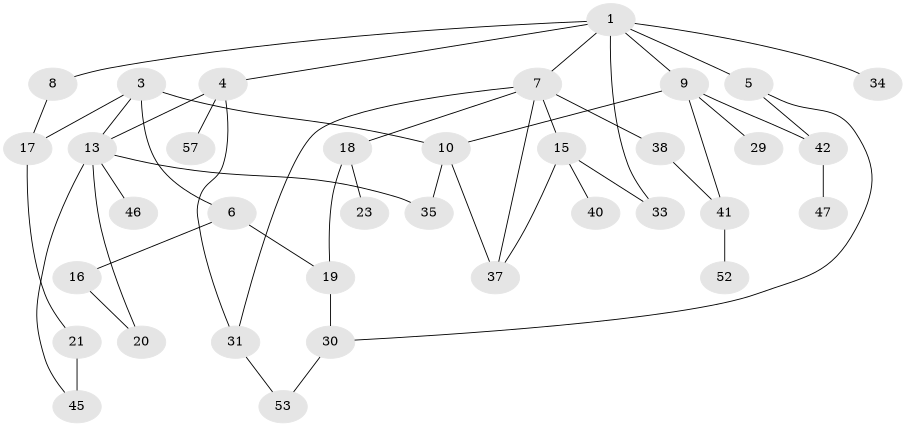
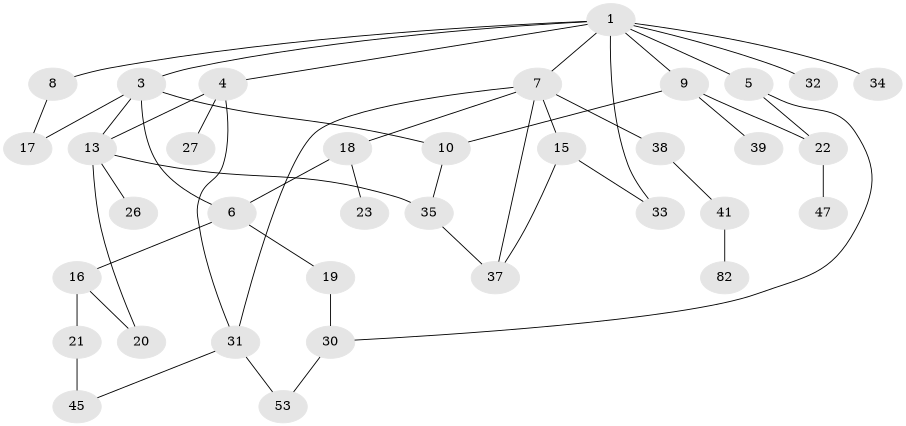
edge "1" -- "3": added
node "32": added
node "57": label "57" -> "27"
edge "9" -- "41": removed
node "29": label "29" -> "39"
node "42": label "42" -> "22"
edge "18" -- "19": now "18" -- "6"
node "46": label "46" -> "26"
edge "10" -- "37": now "35" -- "37"
node "40": removed
edge "17" -- "21": now "16" -- "21"
edge "13" -- "45": now "31" -- "45"
node "52": label "52" -> "82"
